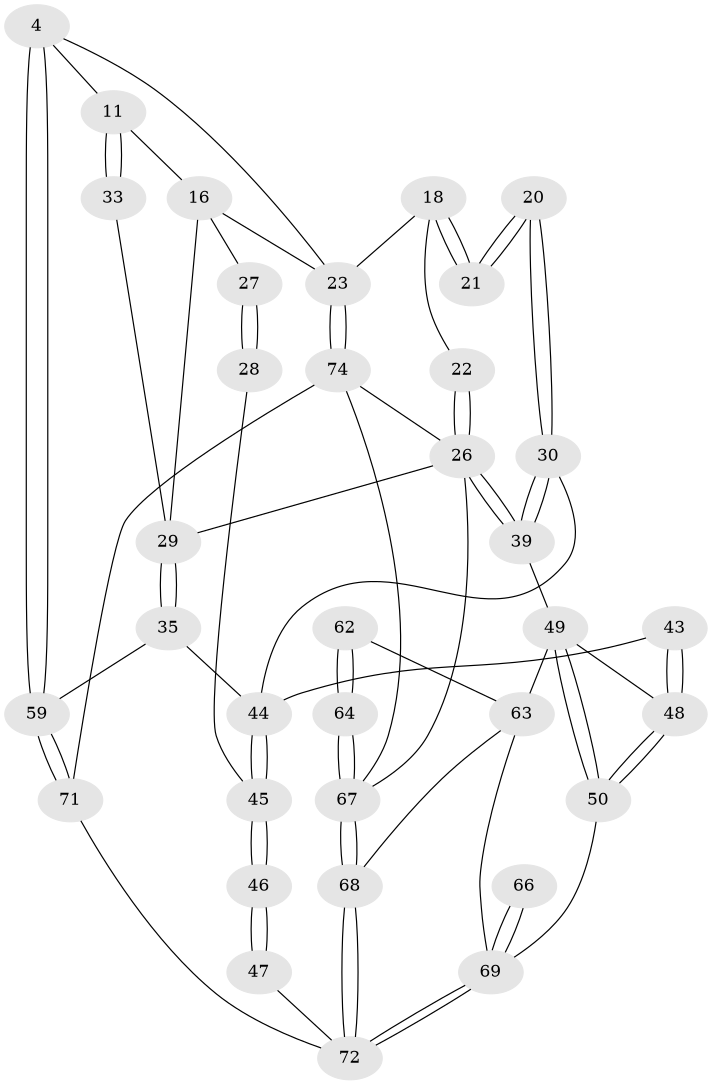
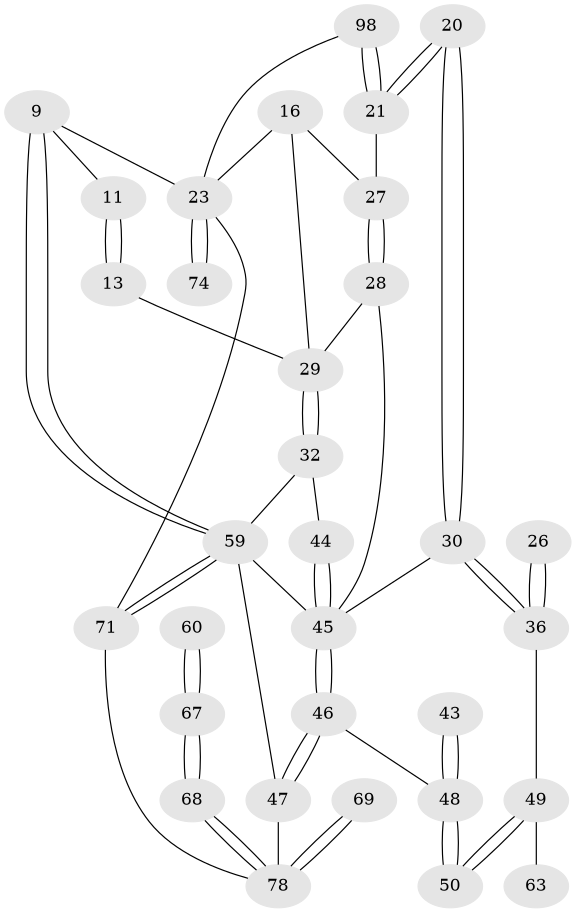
node "4": label "4" -> "9"
edge "11" -- "16": removed
edge "21" -- "27": added
node "33": label "33" -> "13"
node "18": label "18" -> "98"
node "22": removed
edge "74" -- "26": removed
edge "26" -- "29": now "28" -- "29"
edge "74" -- "71": now "23" -- "71"
node "39": label "39" -> "36"
edge "59" -- "45": added
edge "30" -- "44": now "30" -- "45"
edge "74" -- "67": removed
node "35": label "35" -> "32"
node "62": removed
edge "26" -- "67": removed
edge "43" -- "44": removed
edge "59" -- "47": added
edge "49" -- "48": now "46" -- "48"
node "64": label "64" -> "60"
edge "63" -- "68": removed
edge "63" -- "69": removed
node "66": removed
edge "50" -- "69": removed
node "72": label "72" -> "78"
